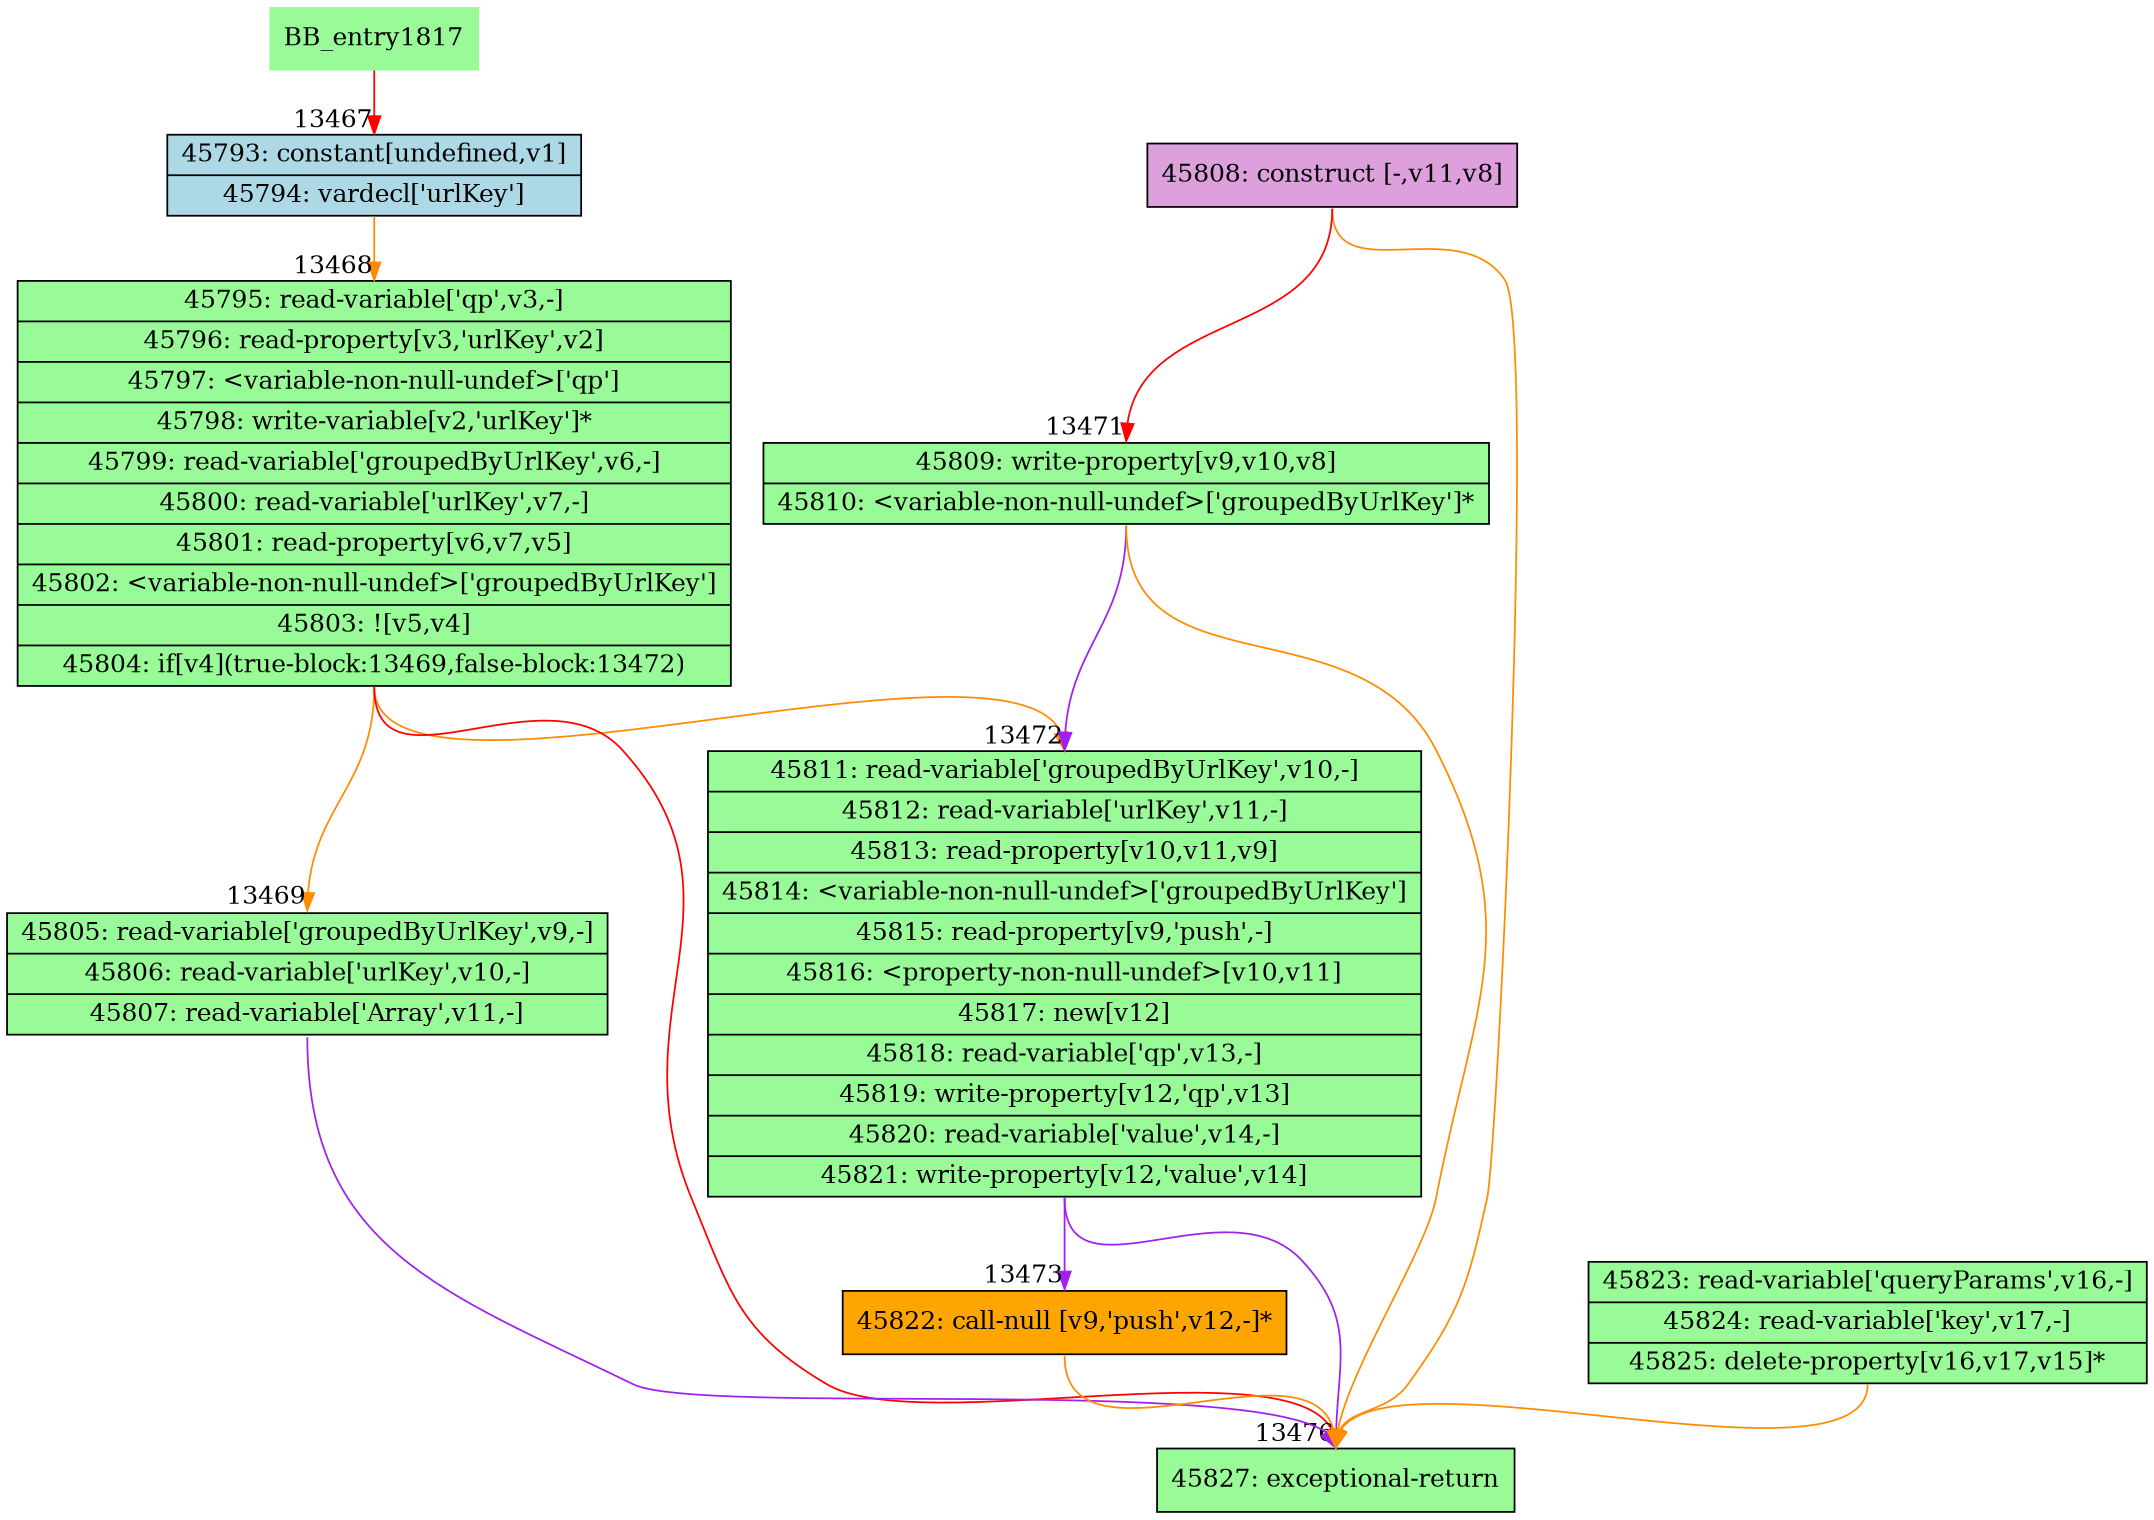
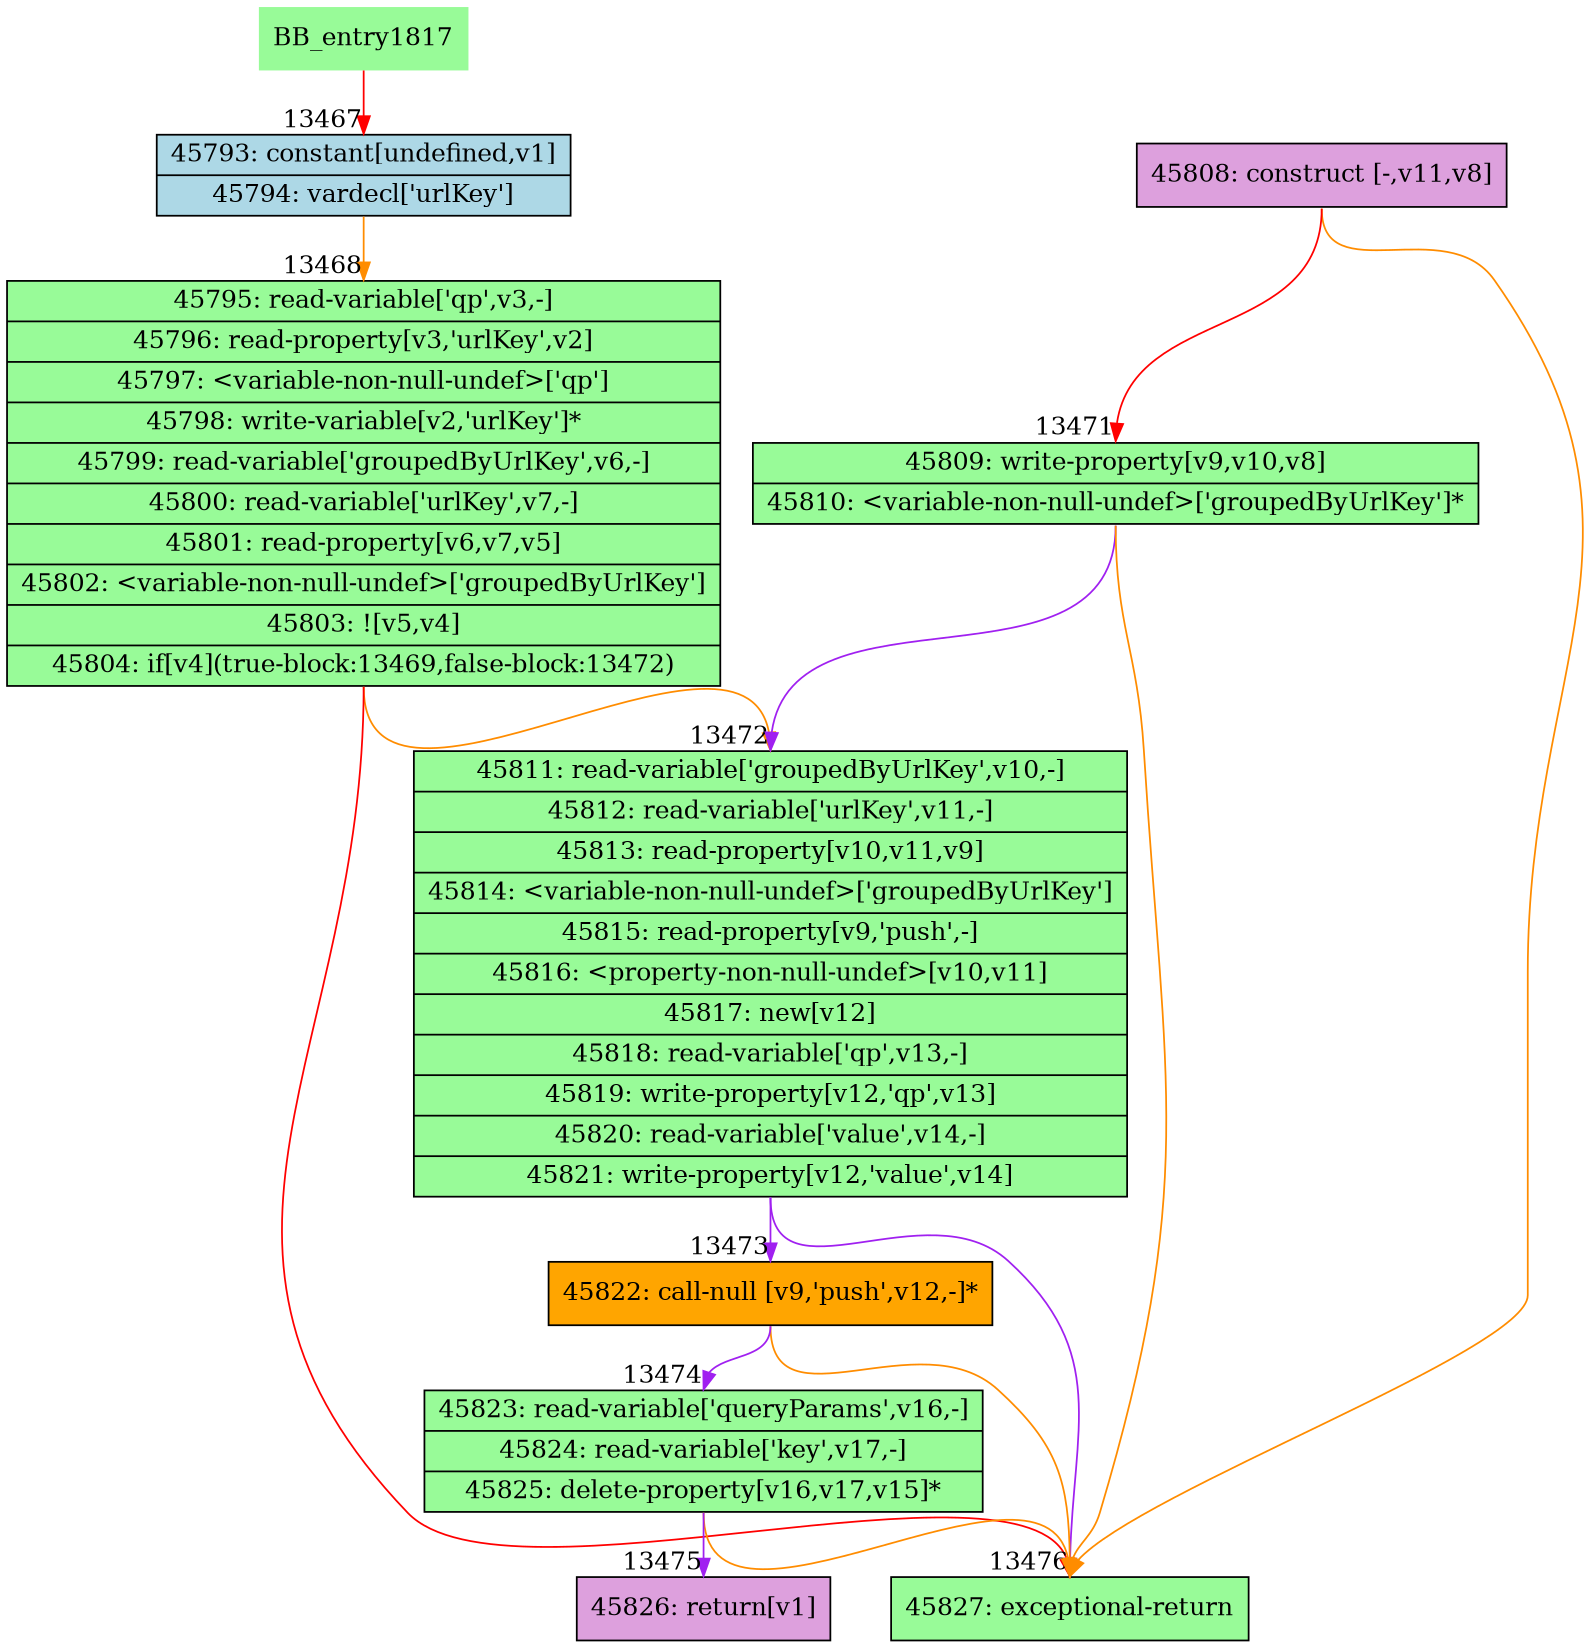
node "45805: read-variable['groupedByUrlKey',v9,-]": removed
edge "45822: call-null [v9,'push',v12,-]*" -> "45823: read-variable['queryParams',v16,-]": added
node "45826: return[v1]": added
